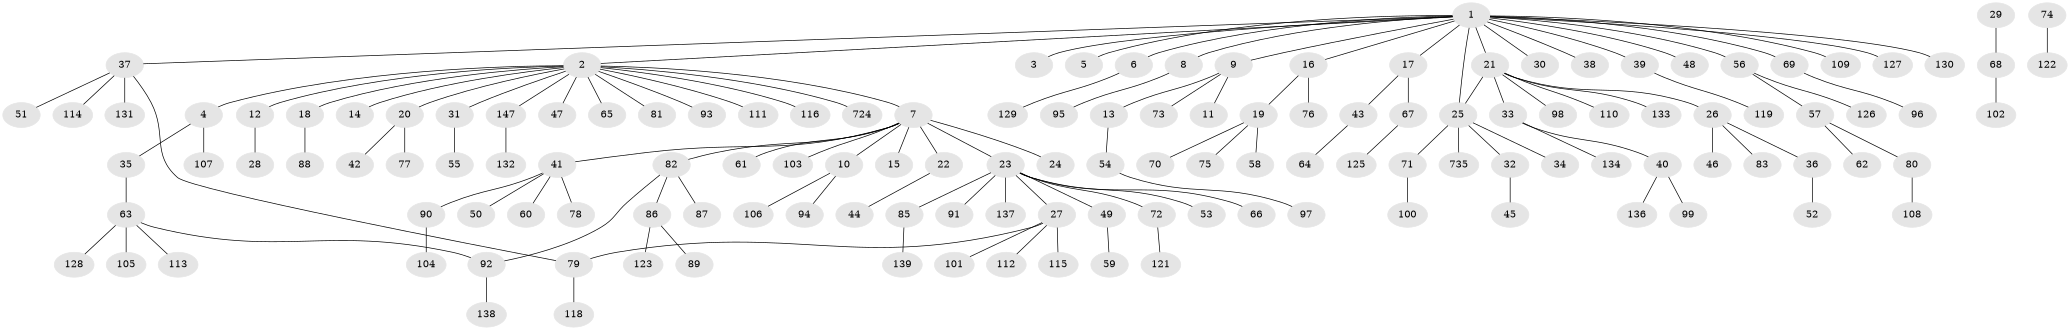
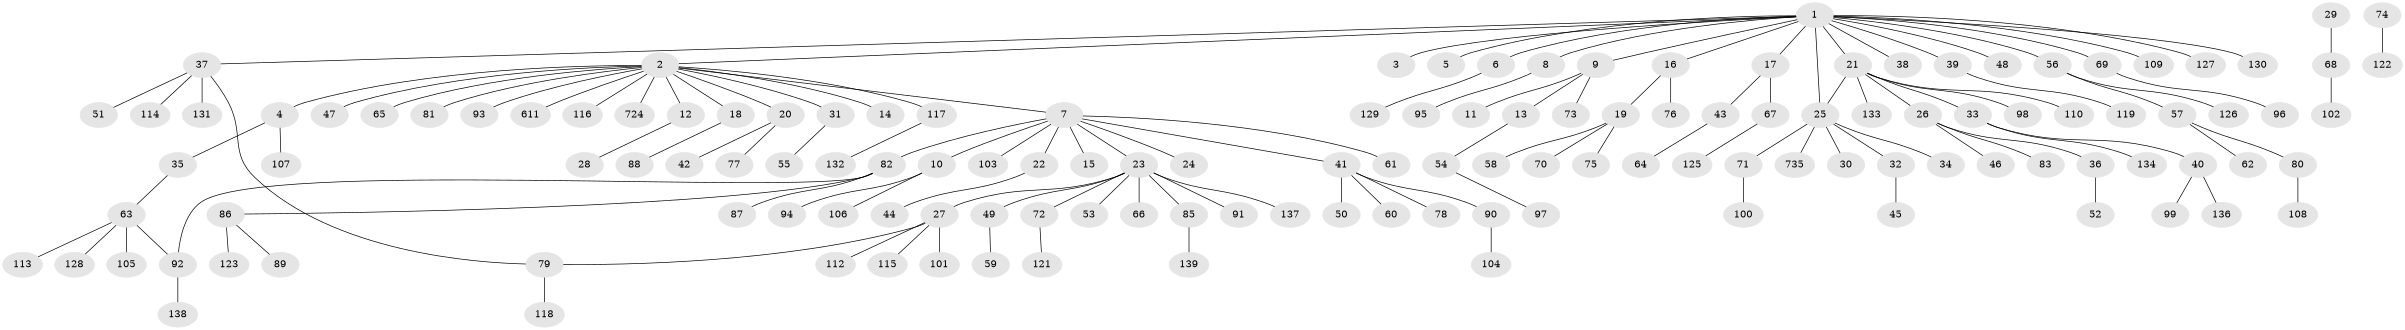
edge "1" -- "30": now "25" -- "30"
node "147": label "147" -> "117"
node "111": label "111" -> "611"
